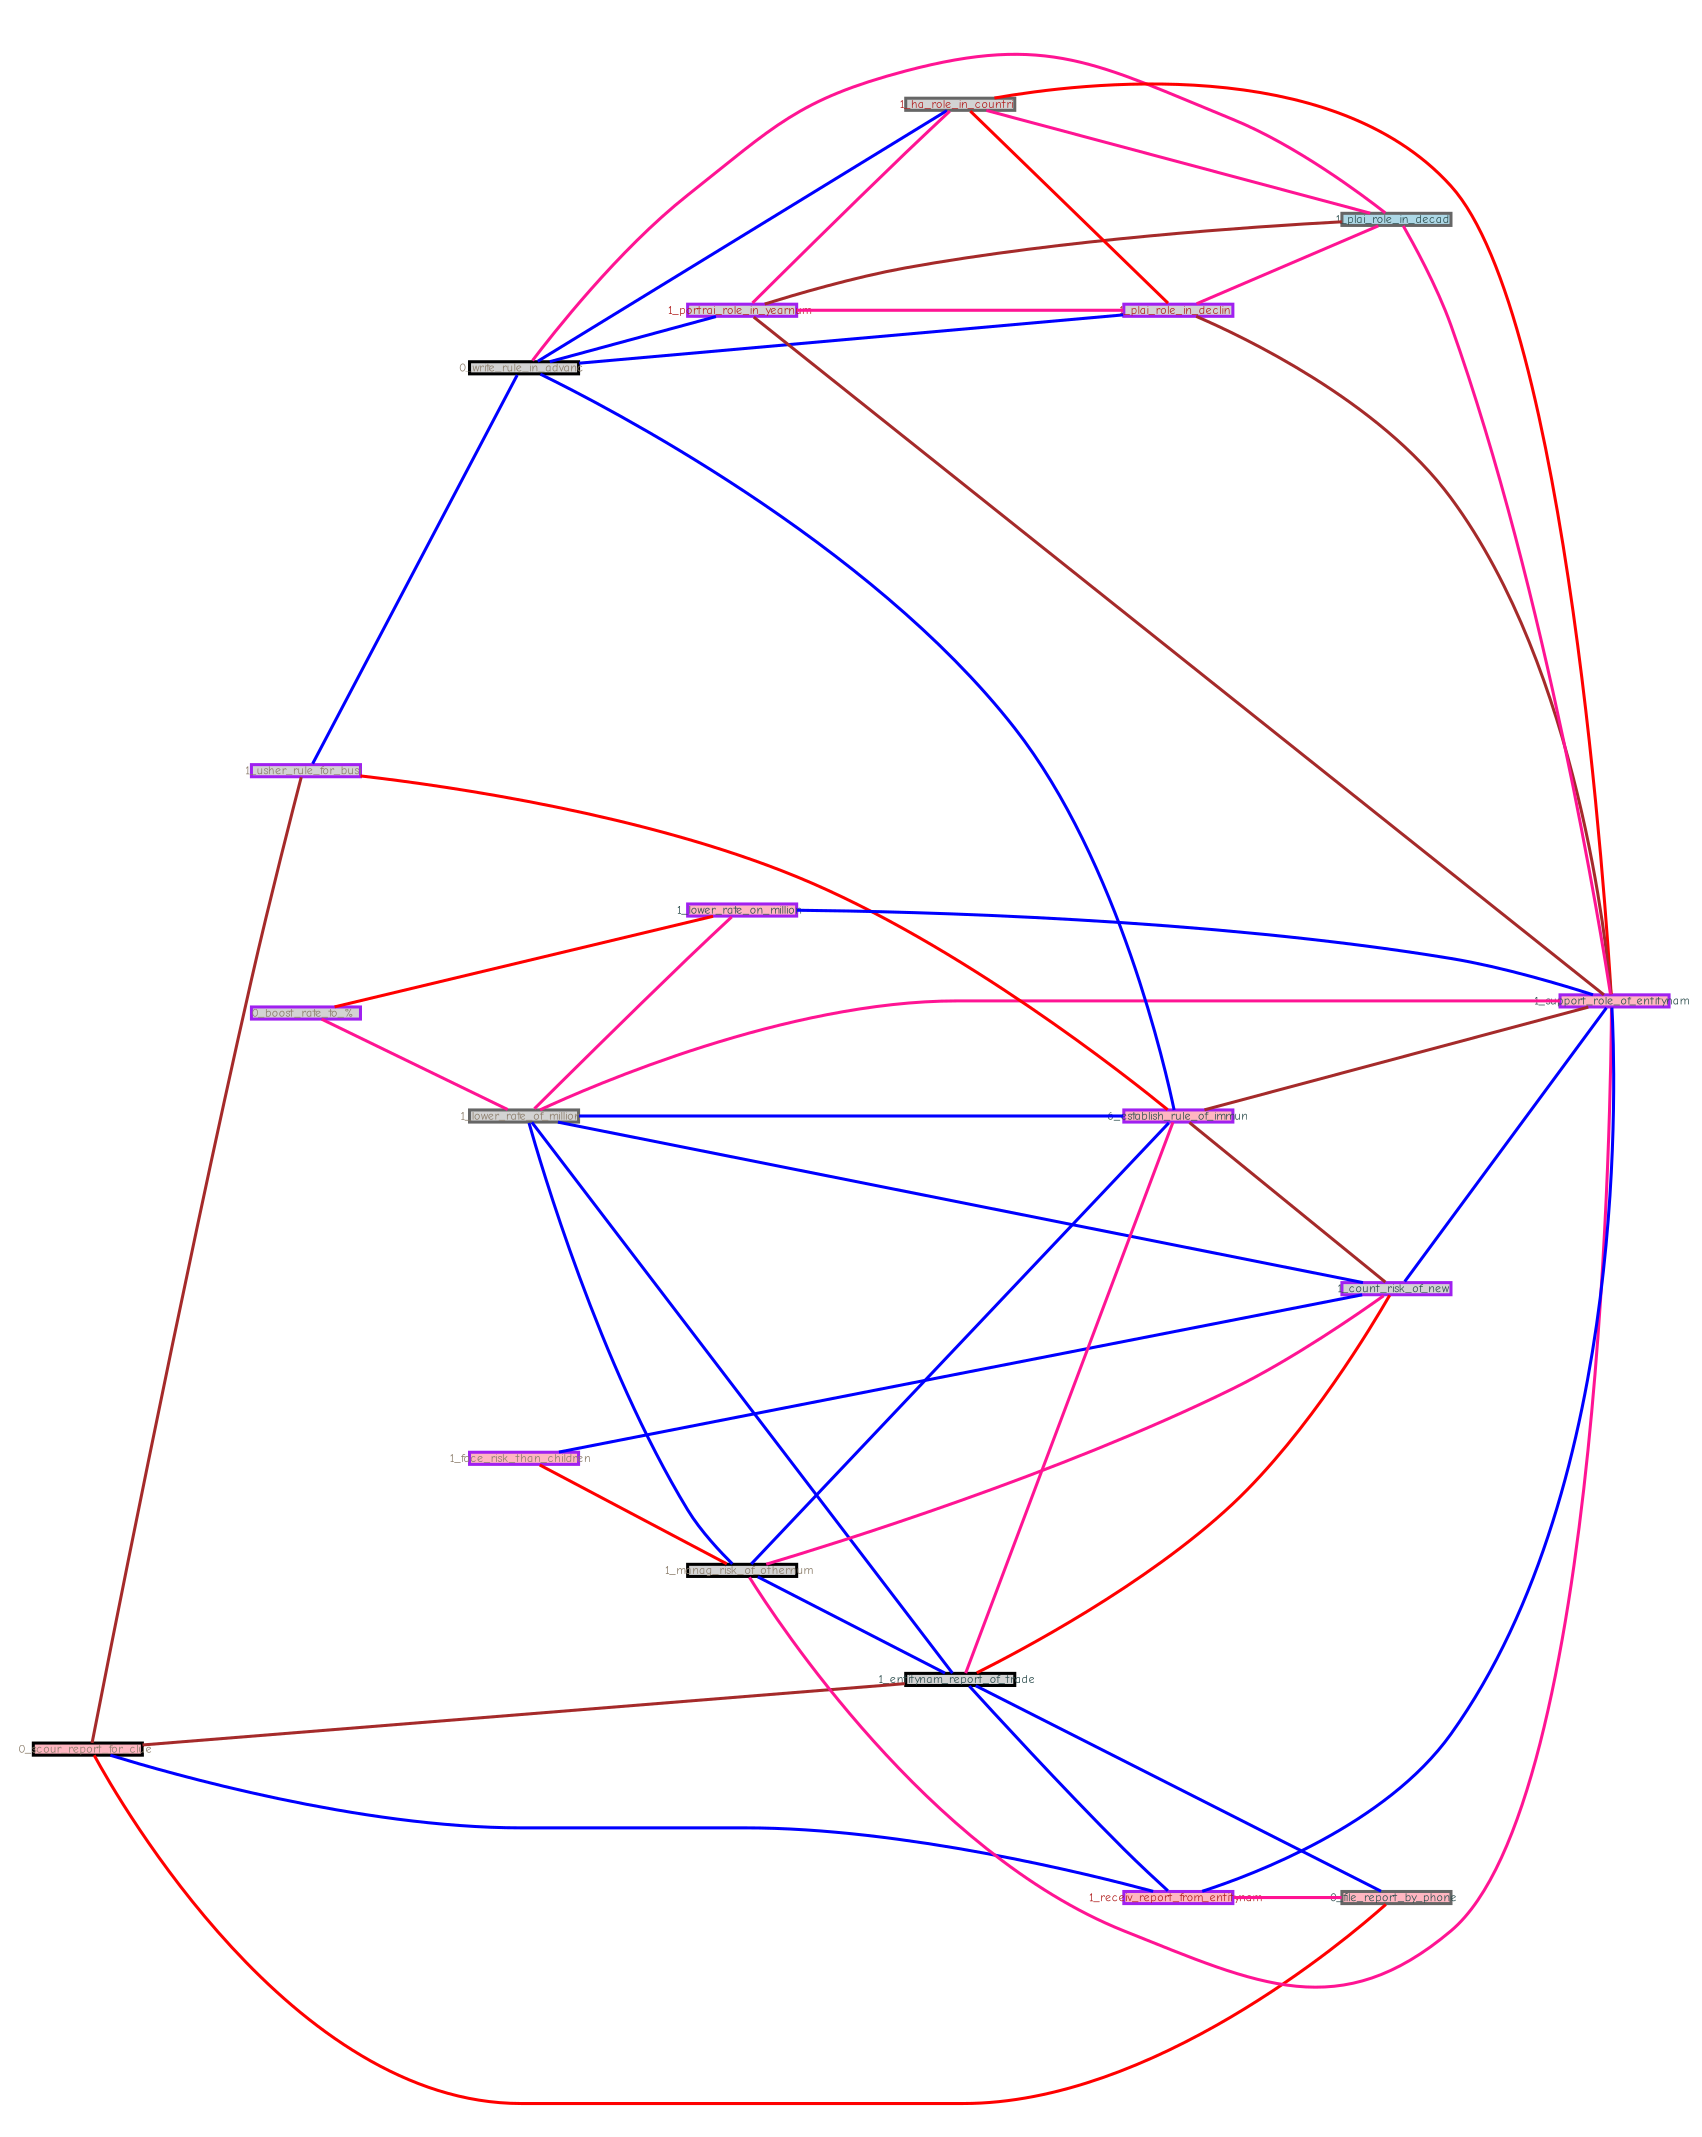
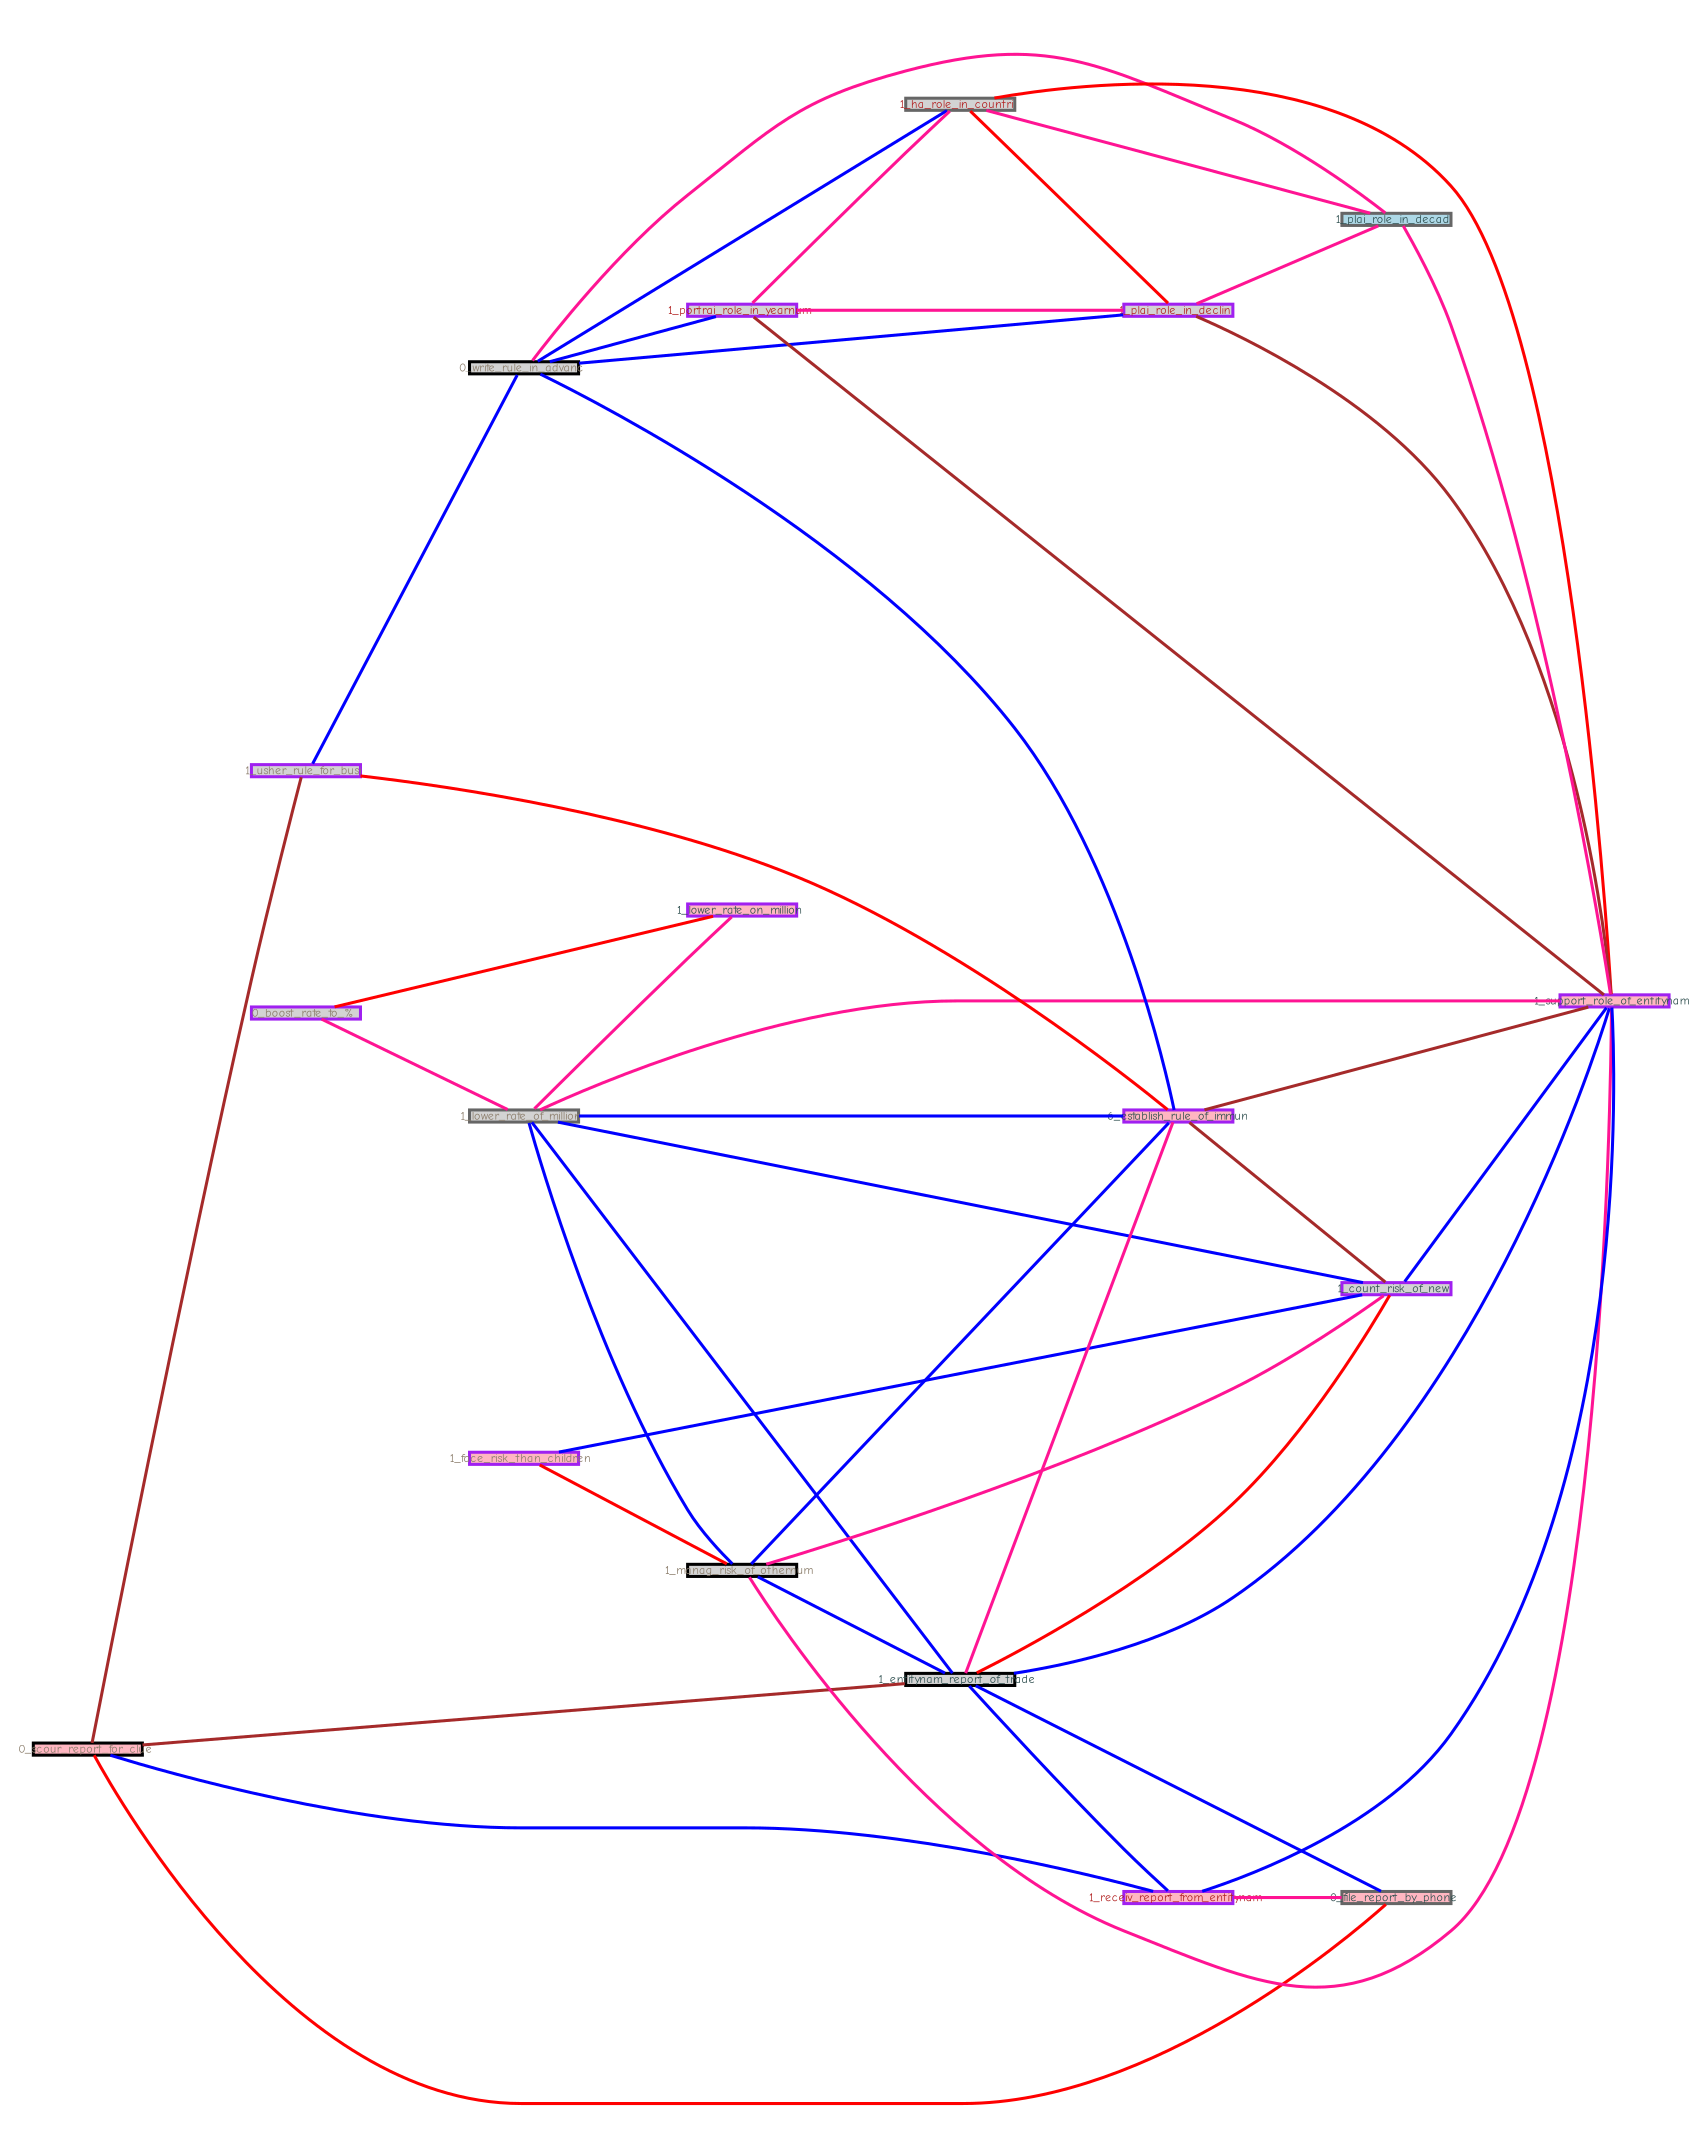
edge "1_plai_role_in_decad" -- "1_portrai_role_in_yearnum": removed
edge "1_lower_rate_on_million" -- "1_support_role_of_entitynam": now "1_entitynam_report_of_trade" -- "1_support_role_of_entitynam"
